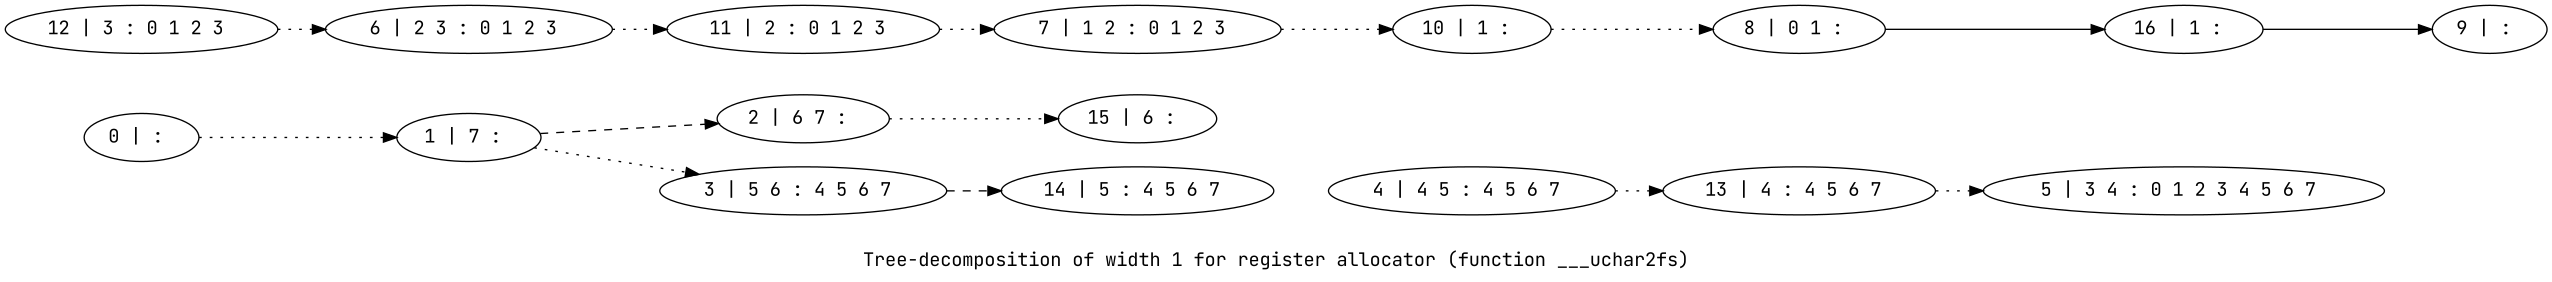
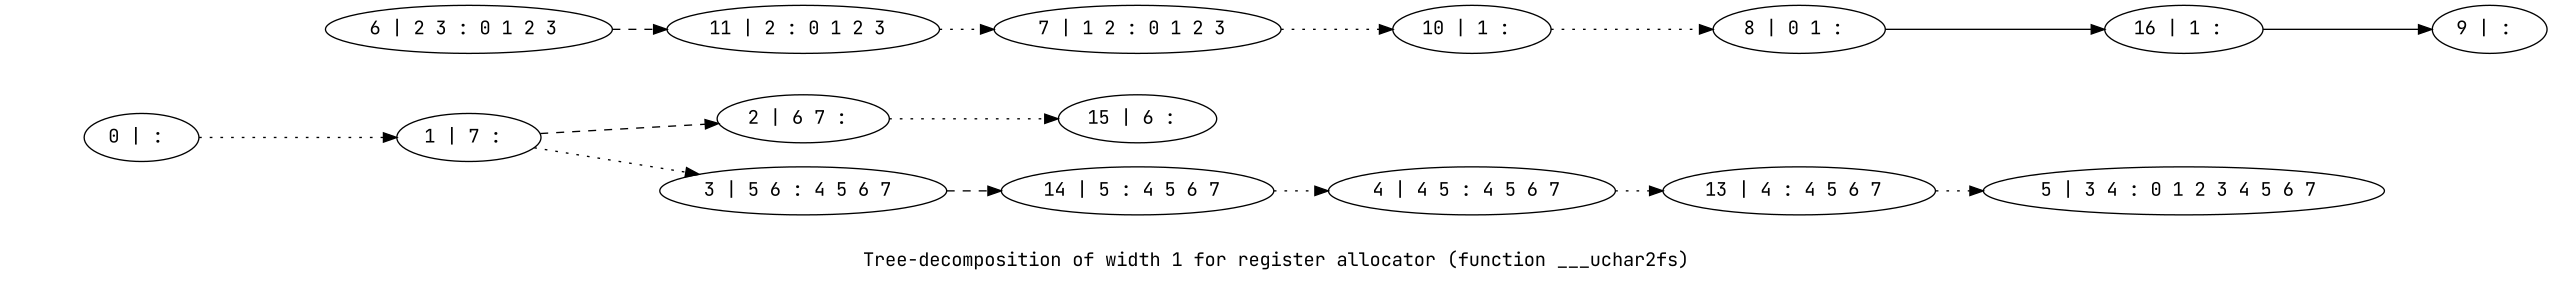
node "12 | 3 : 0 1 2 3": removed
edge "6 | 2 3 : 0 1 2 3" -> "11 | 2 : 0 1 2 3": style dotted -> dashed
edge "14 | 5 : 4 5 6 7" -> "4 | 4 5 : 4 5 6 7": added
